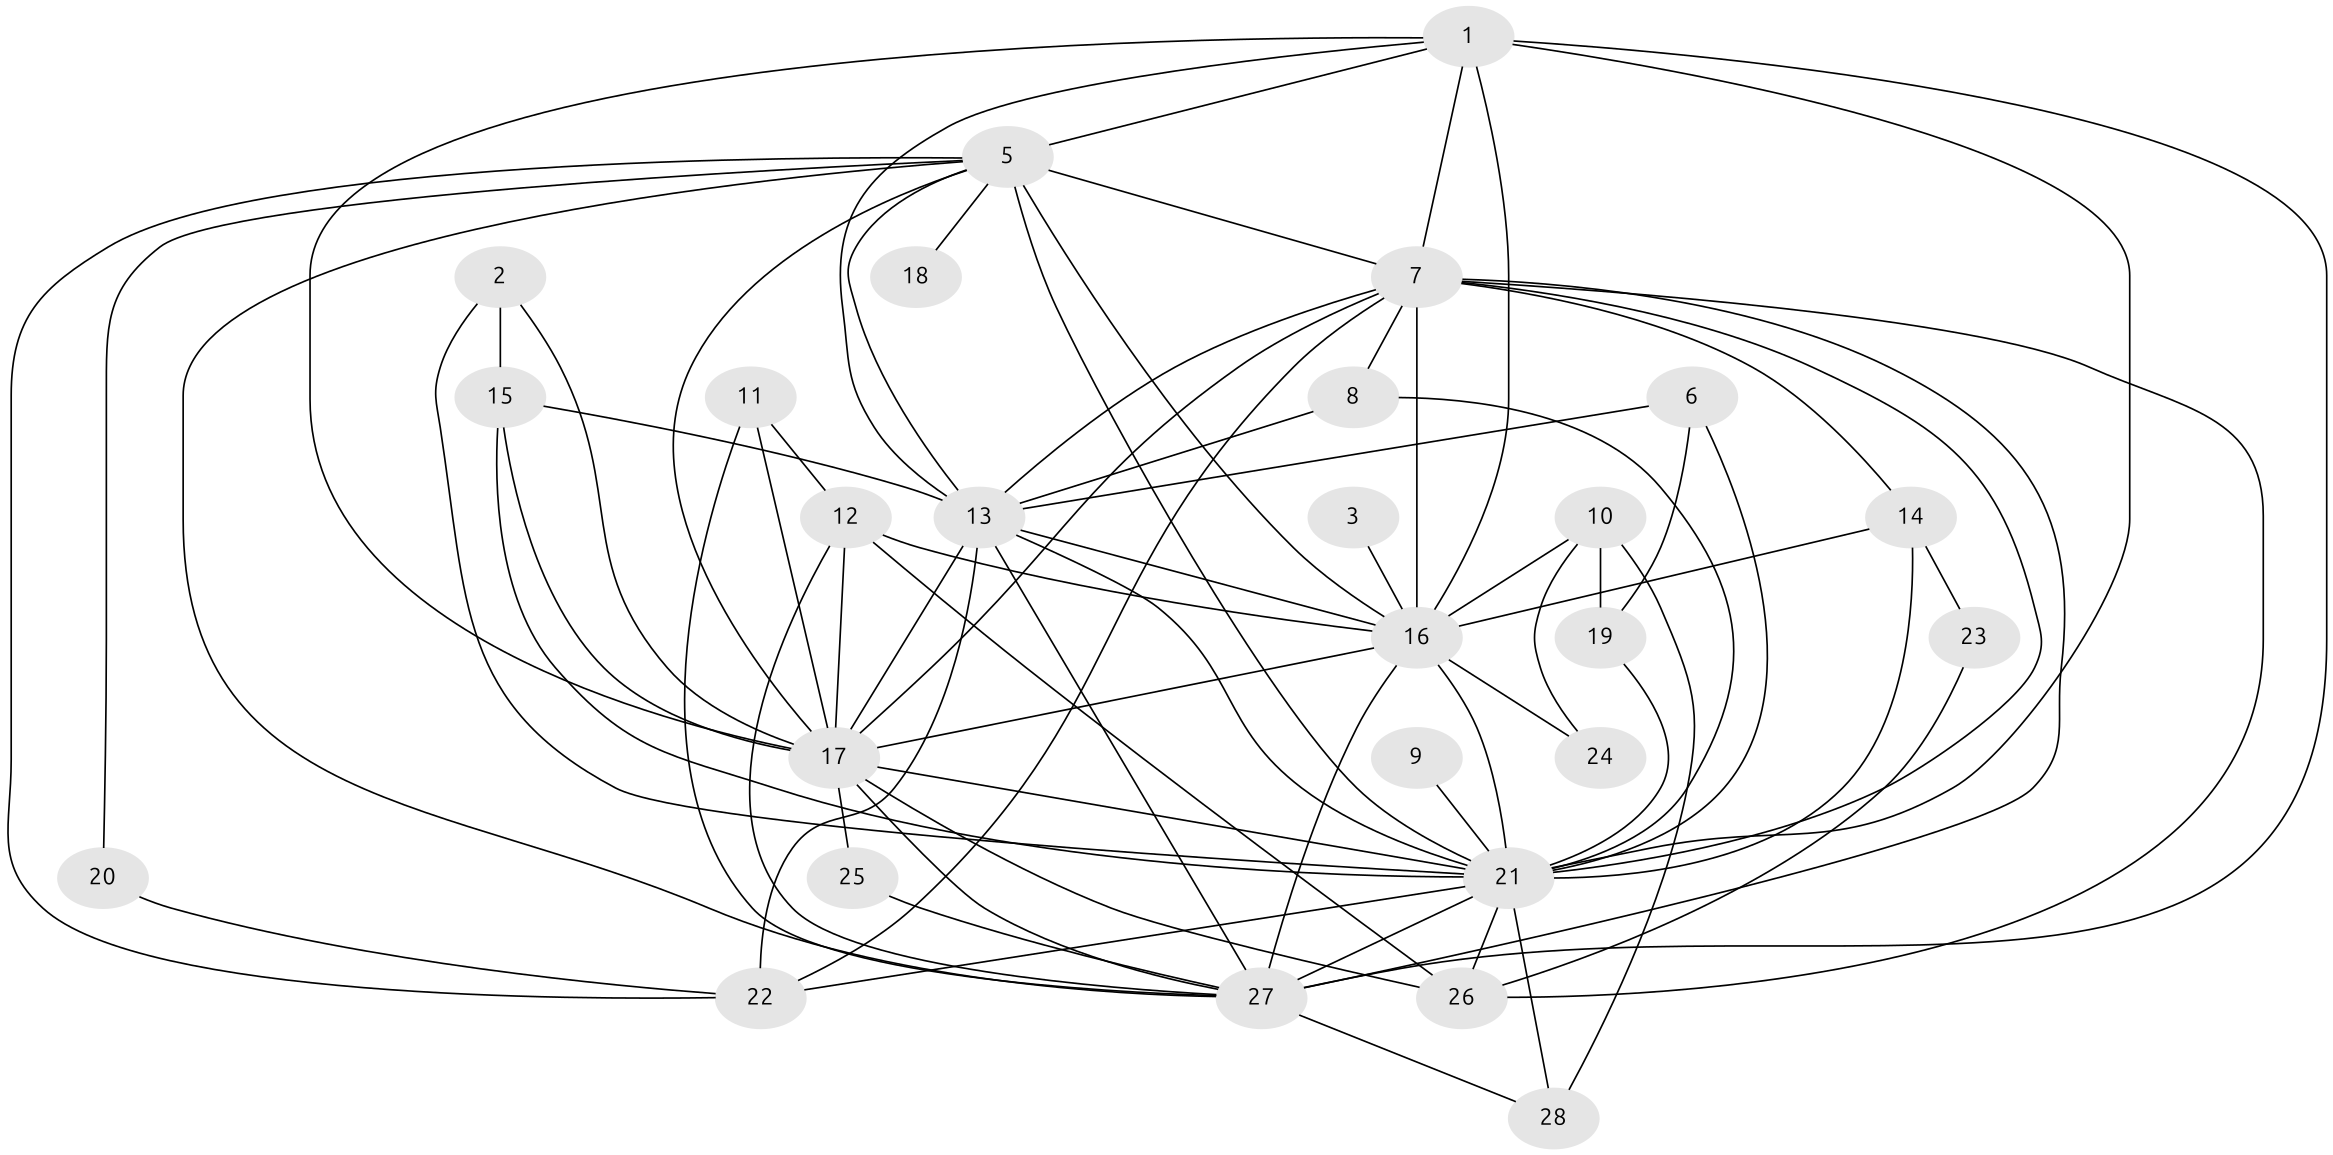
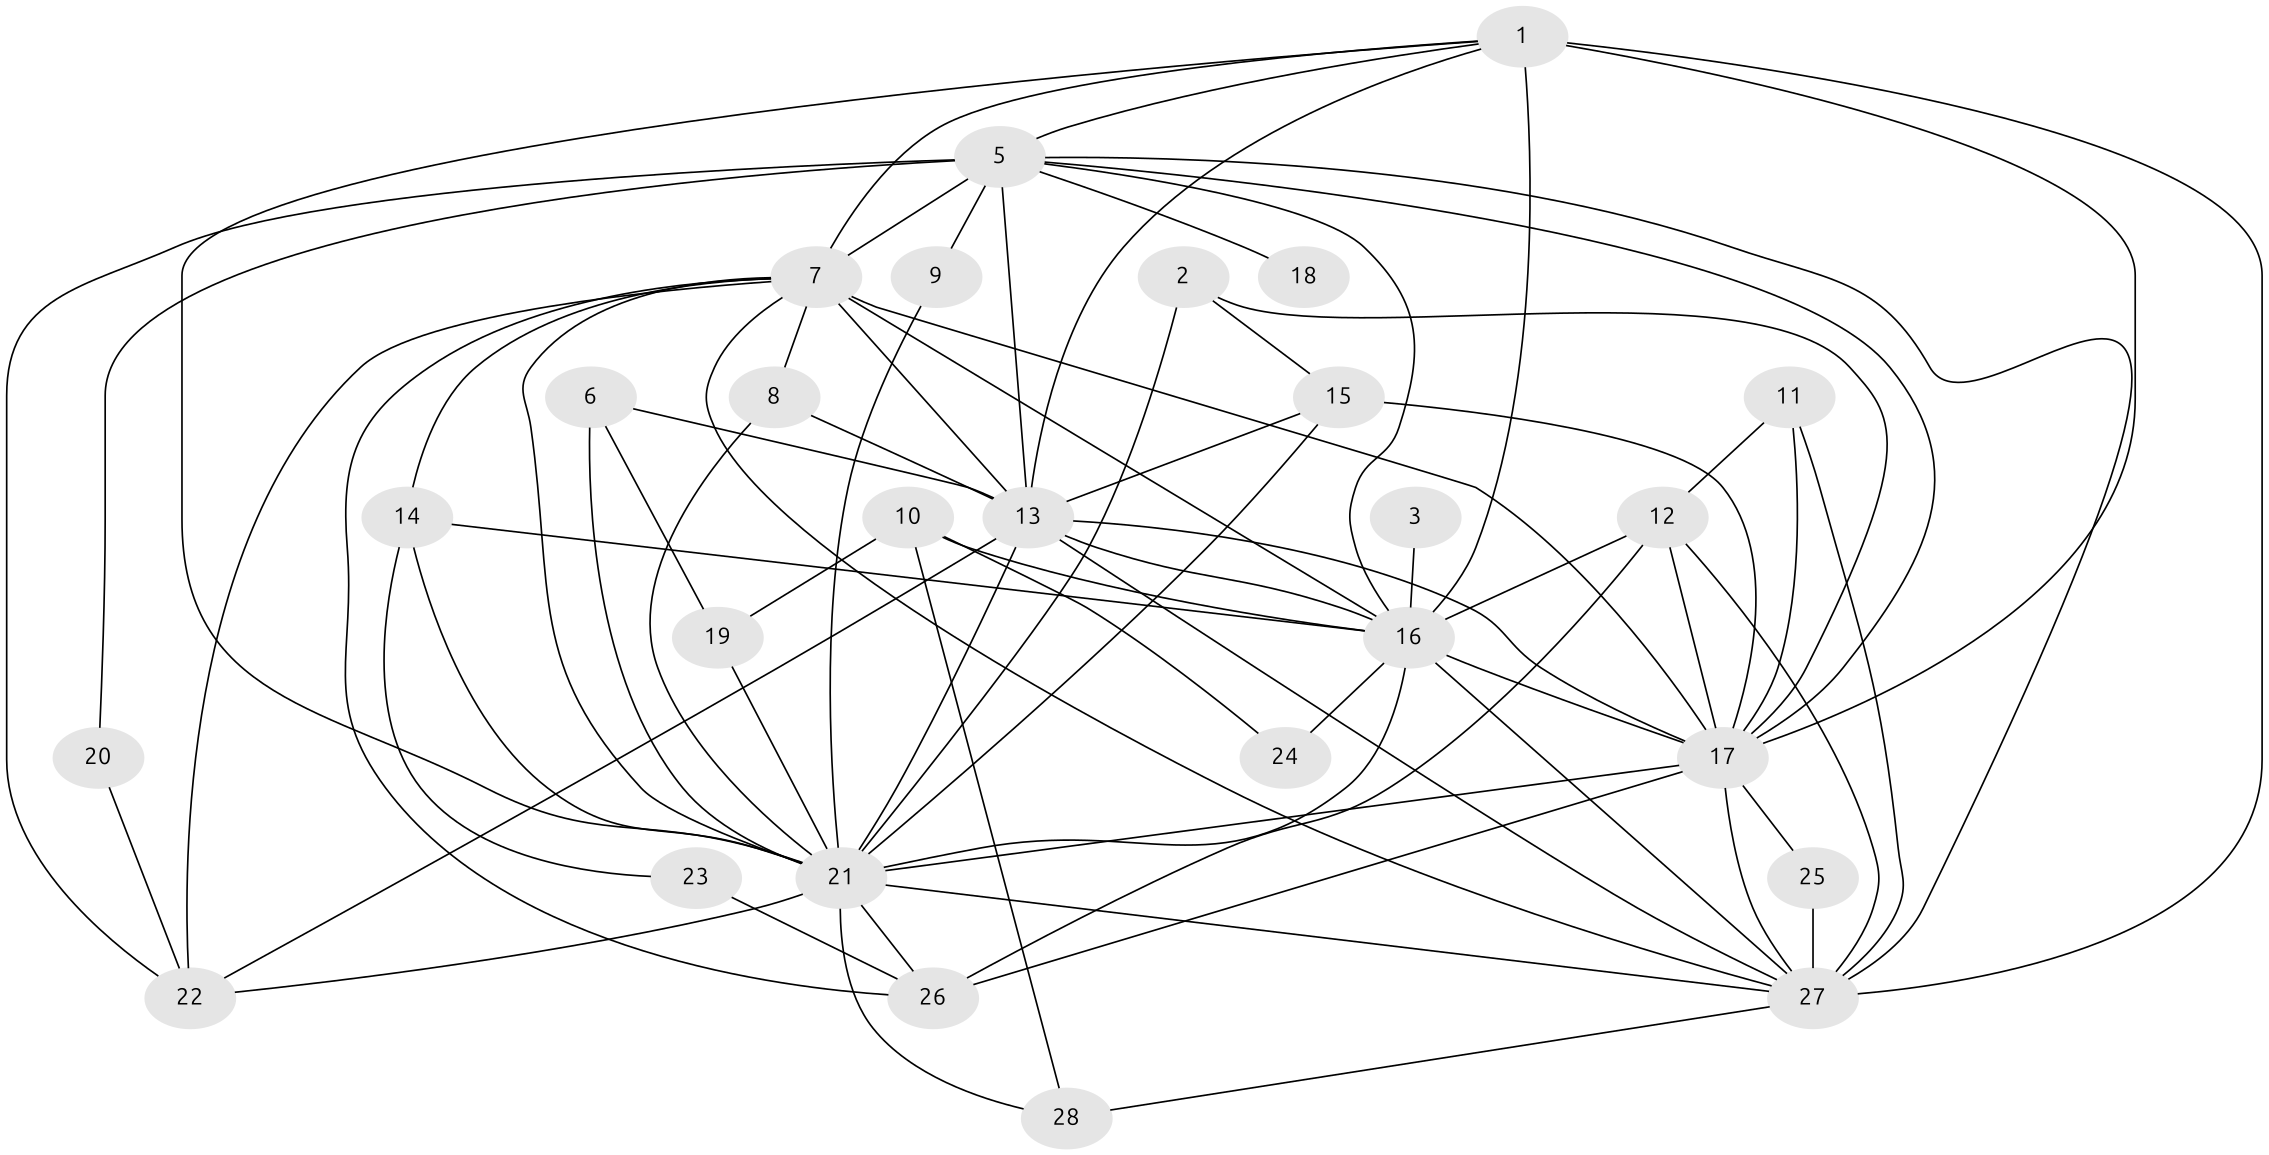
edge "5" -- "21": now "5" -- "9"
